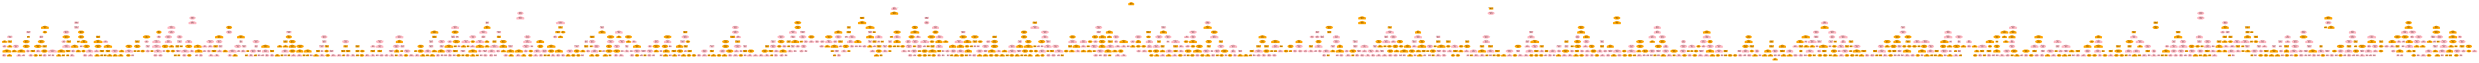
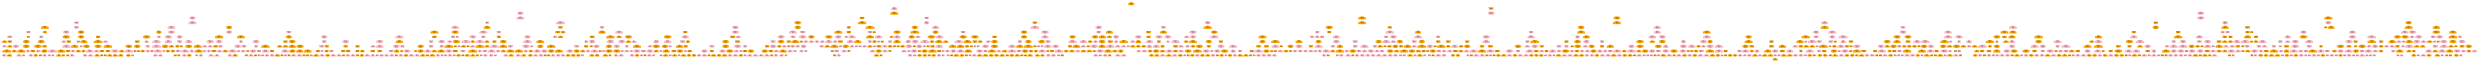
node "voltage_mean <= 13.78 mae = 4.7 samples = 55 value = 50.78": shape octagon -> house
